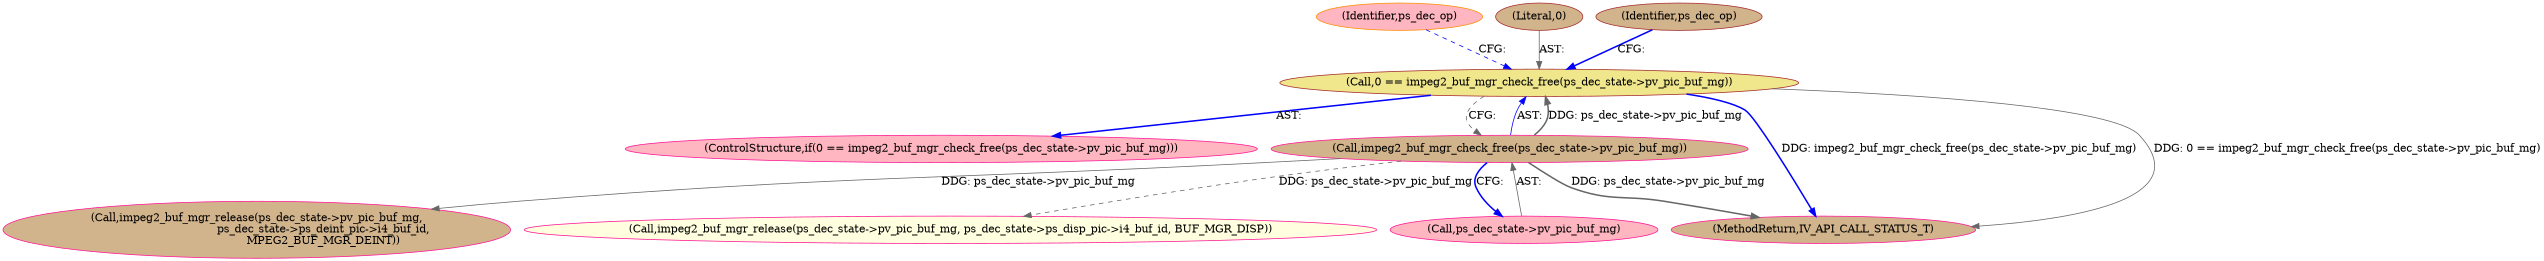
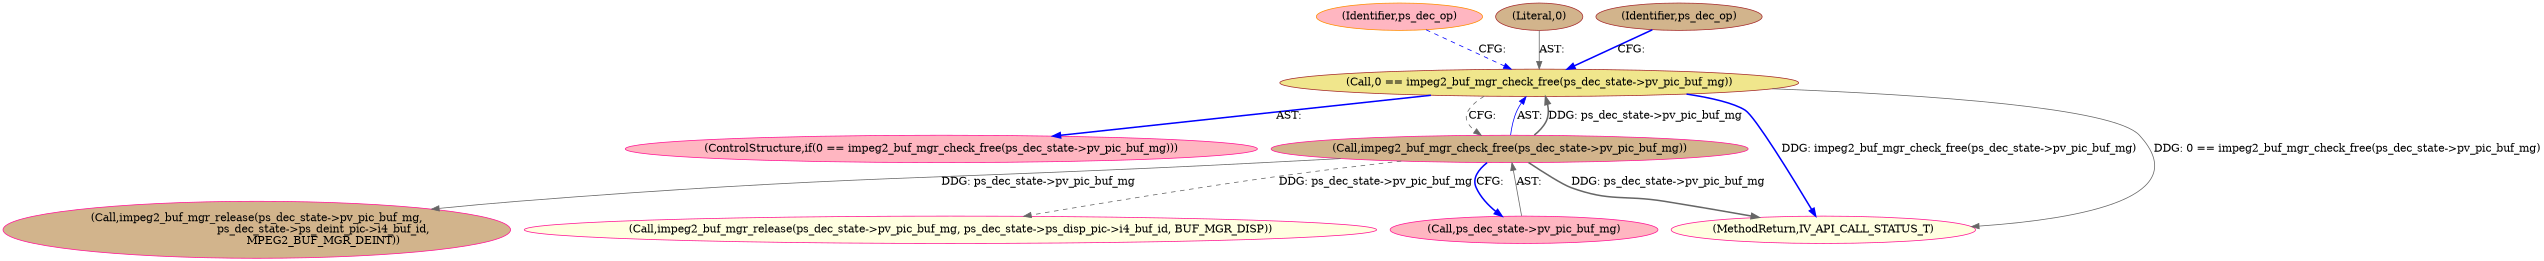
node "(MethodReturn,IV_API_CALL_STATUS_T)": fillcolor tan -> lightyellow
